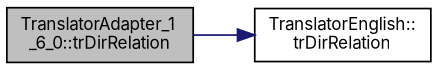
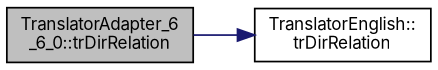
node "TranslatorAdapter_1 _6_0::trDirRelation": label "TranslatorAdapter_1 _6_0::trDirRelation" -> "TranslatorAdapter_6 _6_0::trDirRelation"
